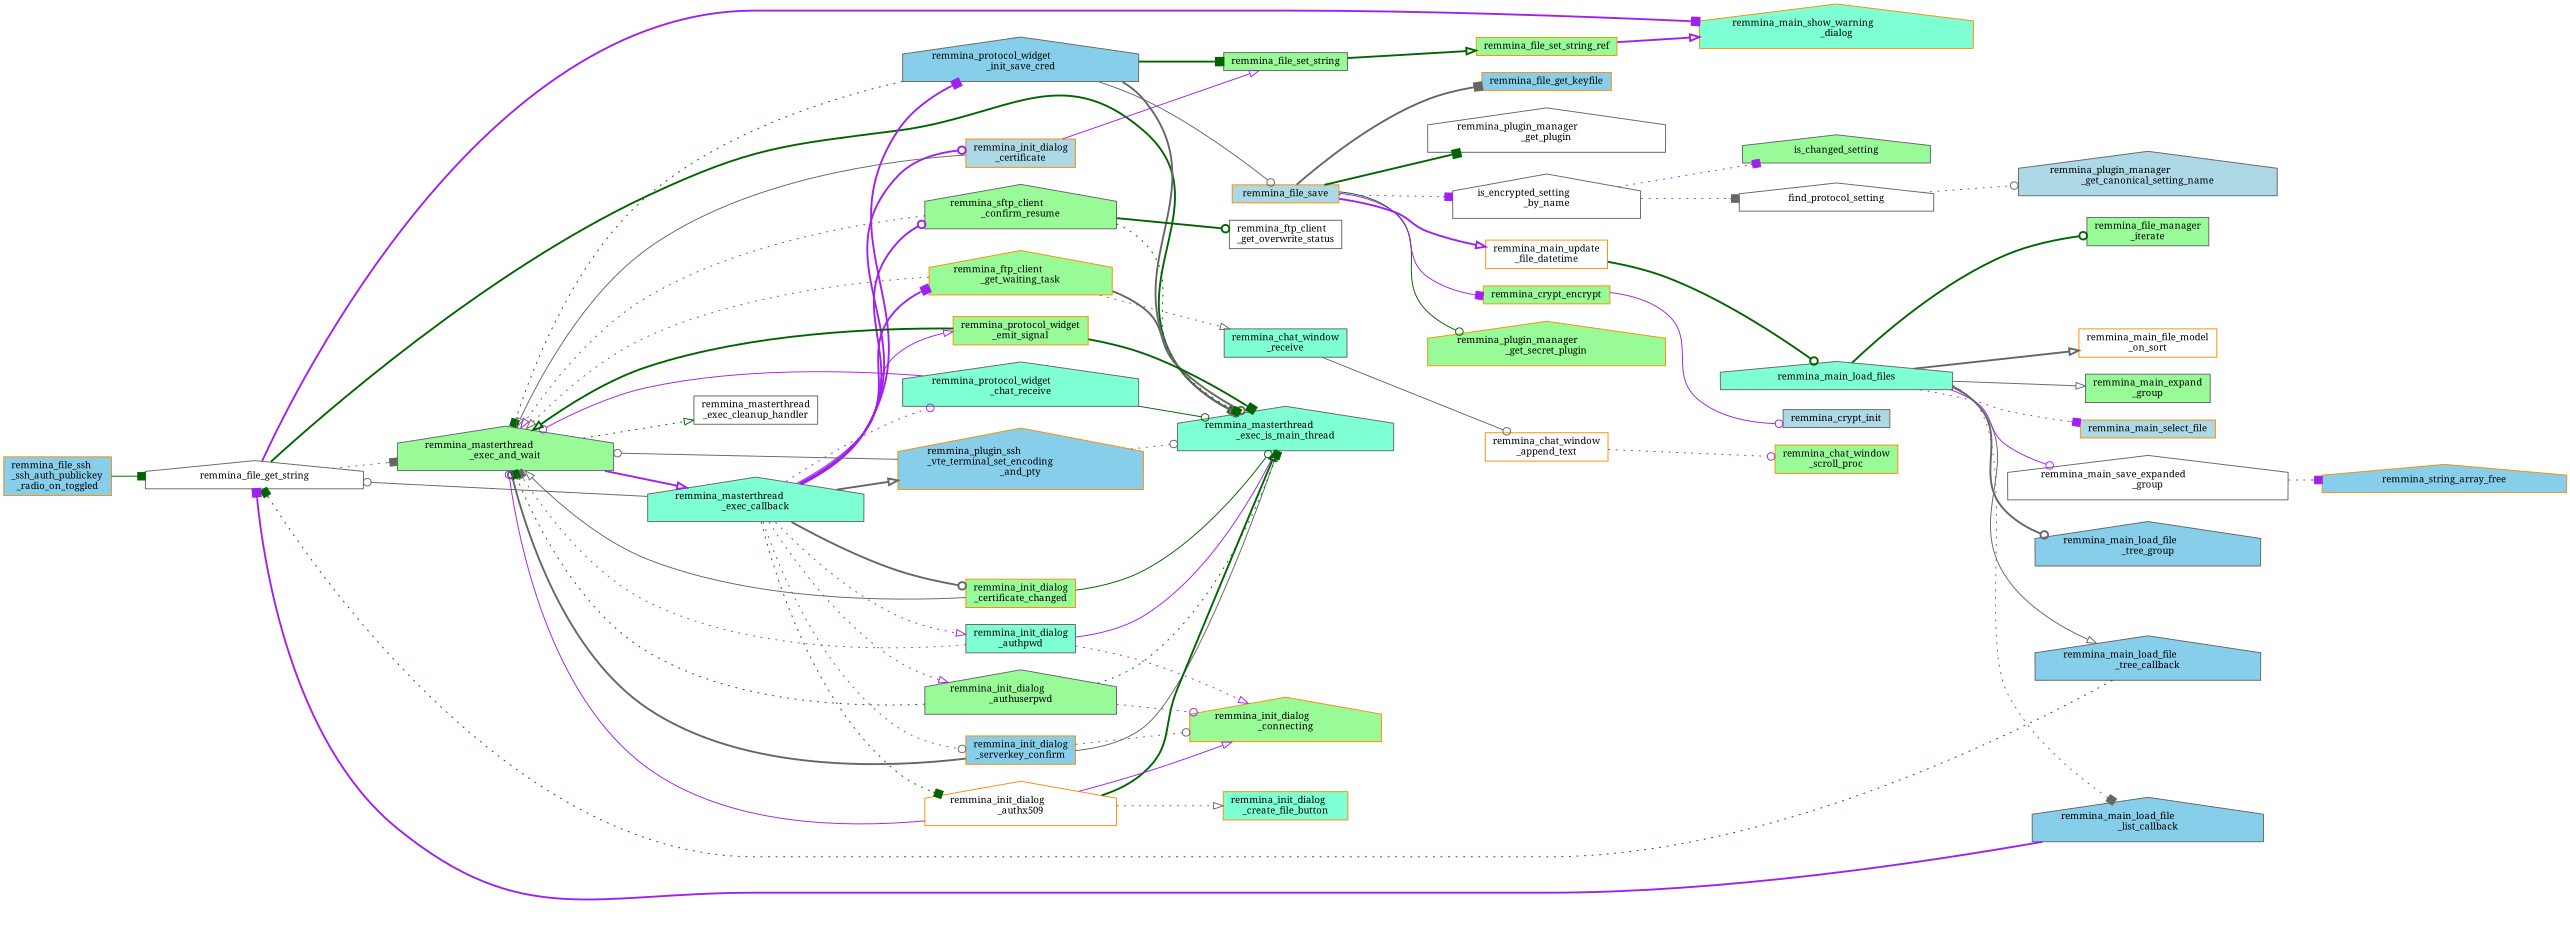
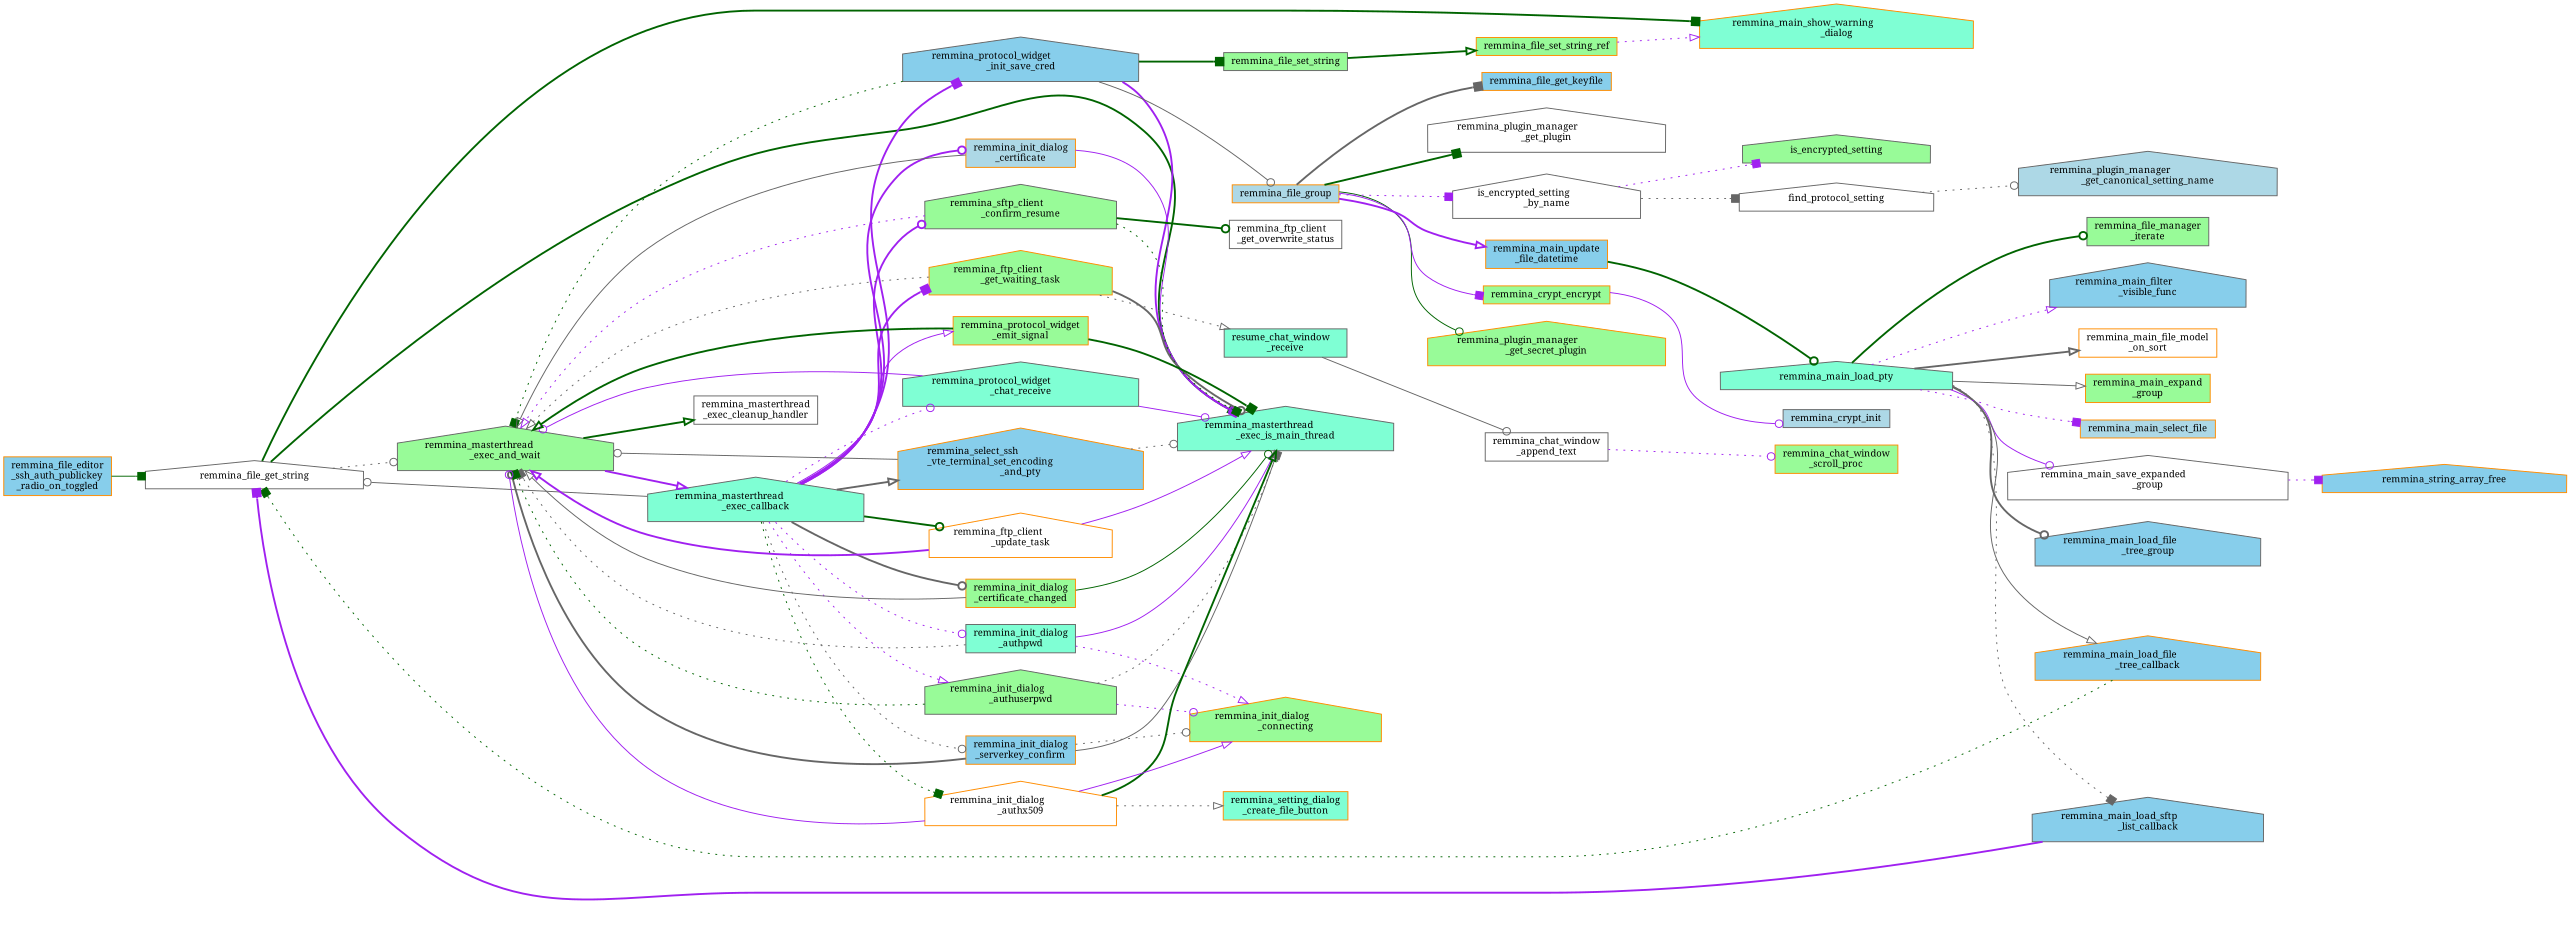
edge "remmina_file_get_string" -> "remmina_main_show_warning _dialog": color purple -> darkgreen
edge "remmina_file_set_string_ref" -> "remmina_main_show_warning _dialog": style bold -> dotted
edge "remmina_init_dialog _certificate" -> "remmina_file_set_string": now "remmina_init_dialog _certificate" -> "remmina_masterthread _exec_is_main_thread"
node "is_changed_setting": label "is_changed_setting" -> "is_encrypted_setting"
node "remmina_file_save": label "remmina_file_save" -> "remmina_file_group"
edge "remmina_protocol_widget _init_save_cred" -> "remmina_masterthread _exec_is_main_thread": color gray40 -> purple
node "remmina_main_update _file_datetime": fillcolor white -> skyblue
node "remmina_main_filter _visible_func": added
node "remmina_chat_window _receive": label "remmina_chat_window _receive" -> "resume_chat_window _receive"
node "remmina_main_load_files": label "remmina_main_load_files" -> "remmina_main_load_pty"
node "remmina_main_expand _group": color gray40 -> darkorange
edge "remmina_protocol_widget _chat_receive" -> "remmina_masterthread _exec_is_main_thread": color darkgreen -> purple
edge "remmina_masterthread _exec_and_wait" -> "remmina_masterthread _exec_cleanup_handler": style dotted -> bold
node "remmina_chat_window _append_text": color darkorange -> gray40
node "remmina_plugin_ssh _vte_terminal_set_encoding _and_pty": label "remmina_plugin_ssh _vte_terminal_set_encoding _and_pty" -> "remmina_select_ssh _vte_terminal_set_encoding _and_pty"
edge "remmina_file_get_string" -> "remmina_masterthread _exec_and_wait": arrowhead box -> odot
node "remmina_file_ssh _ssh_auth_publickey _radio_on_toggled": label "remmina_file_ssh _ssh_auth_publickey _radio_on_toggled" -> "remmina_file_editor _ssh_auth_publickey _radio_on_toggled"
node "remmina_ftp_client _update_task": added
edge "remmina_masterthread _exec_callback" -> "remmina_init_dialog _authpwd": arrowhead onormal -> odot
edge "remmina_init_dialog _authuserpwd" -> "remmina_masterthread _exec_is_main_thread": color darkgreen -> gray40
node "remmina_main_load_file _tree_callback": color gray40 -> darkorange
node "remmina_init_dialog _create_file_button": label "remmina_init_dialog _create_file_button" -> "remmina_setting_dialog _create_file_button"
node "remmina_main_load_file _list_callback": label "remmina_main_load_file _list_callback" -> "remmina_main_load_sftp _list_callback"
